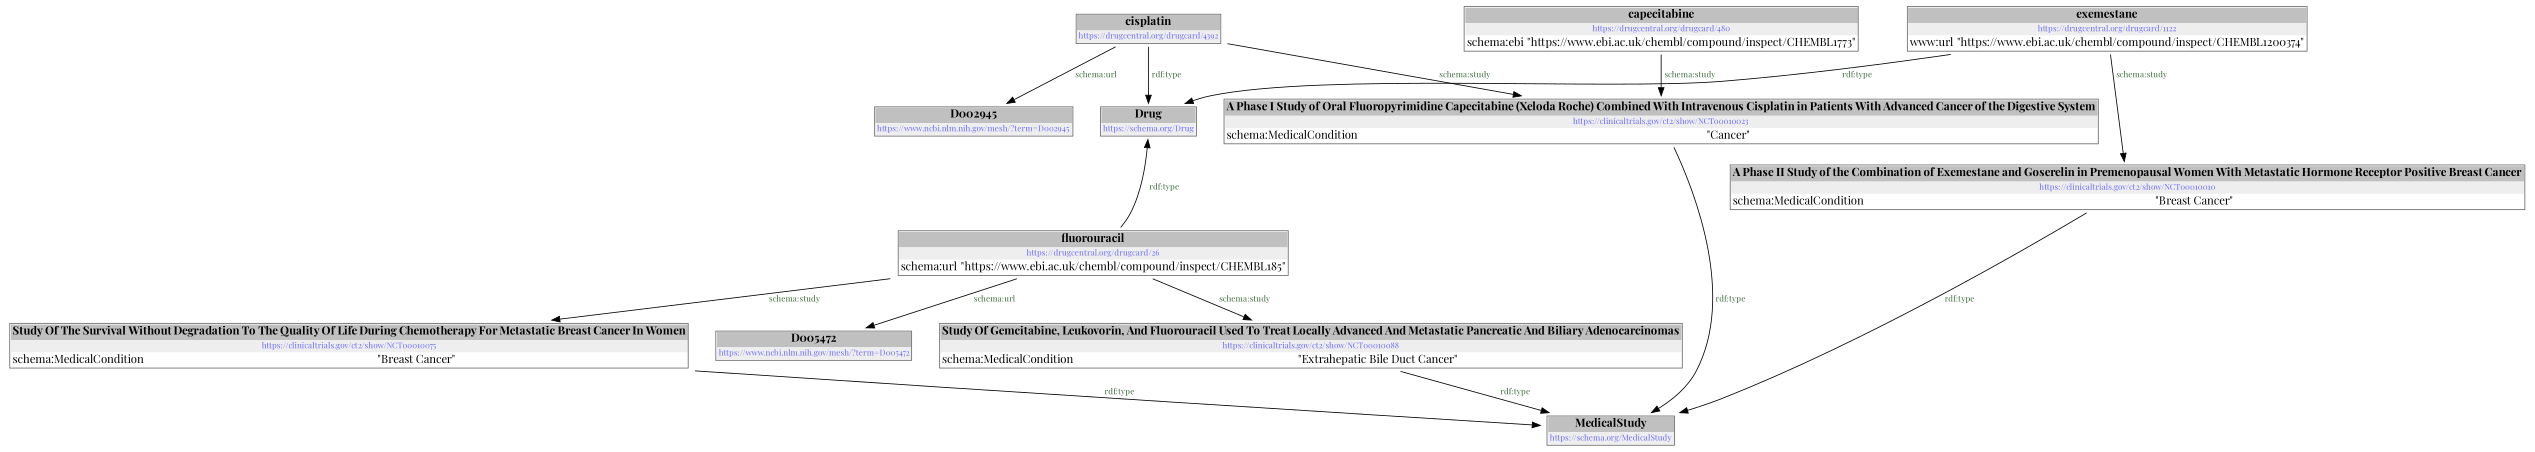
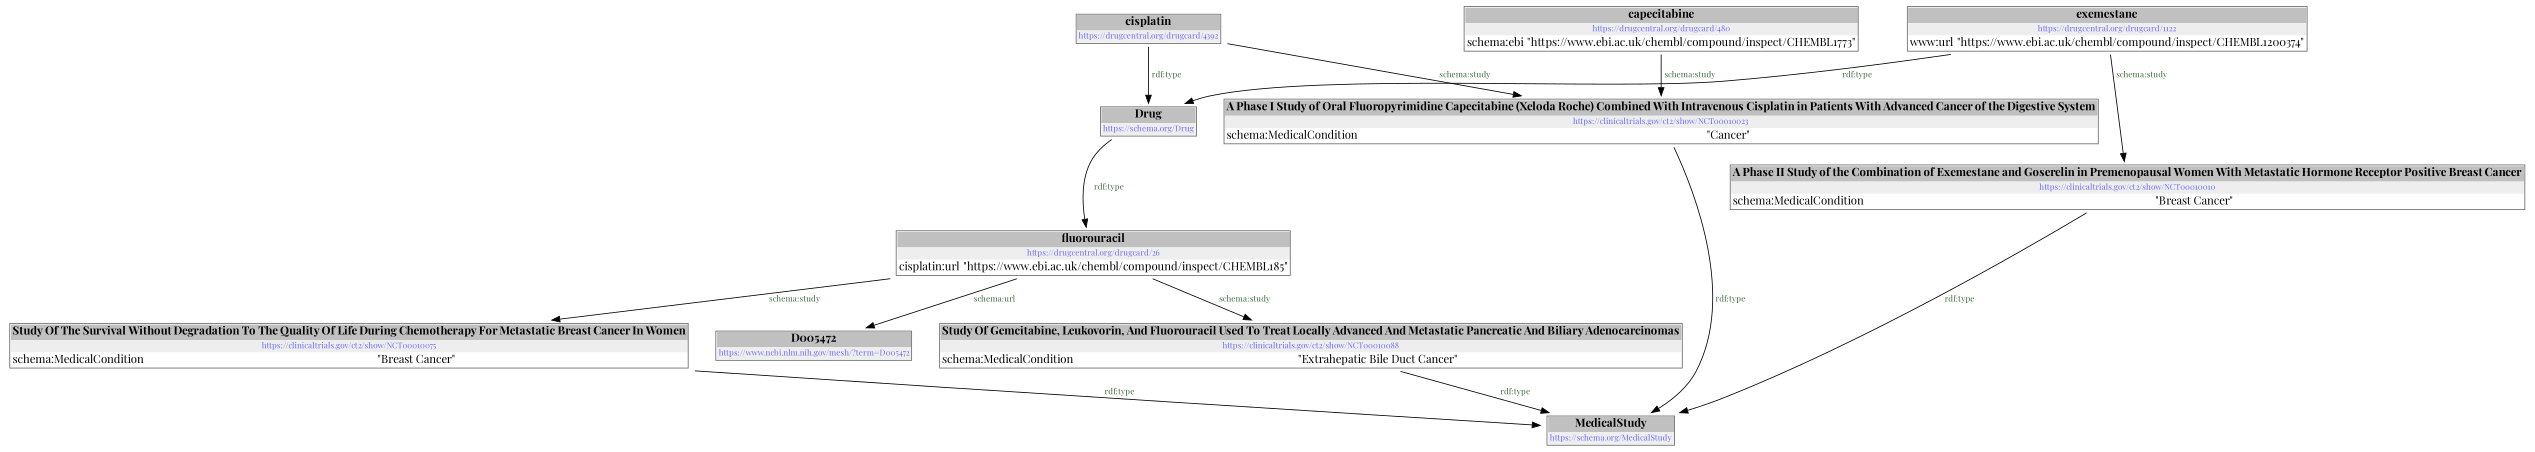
node "D002945": removed
edge "fluorouracil" -> "Drug": reversed
node "fluorouracil": text "schema:url" -> "cisplatin:url"
